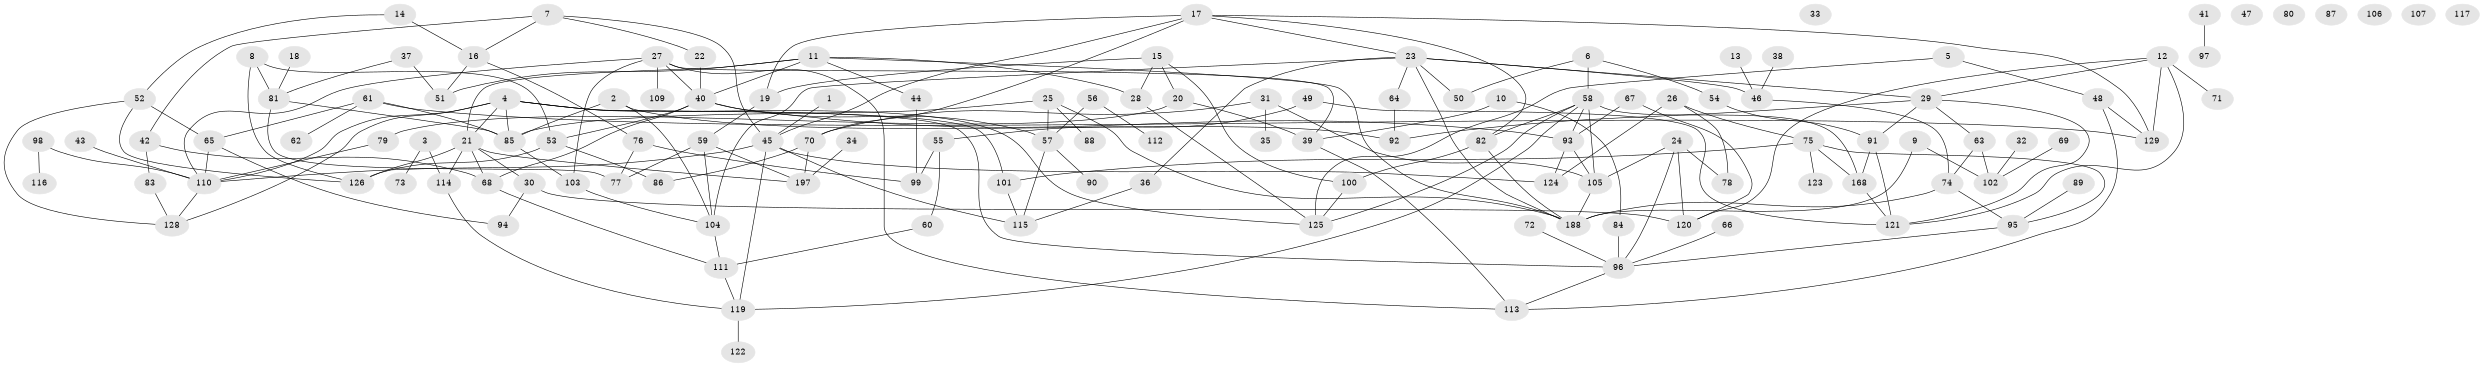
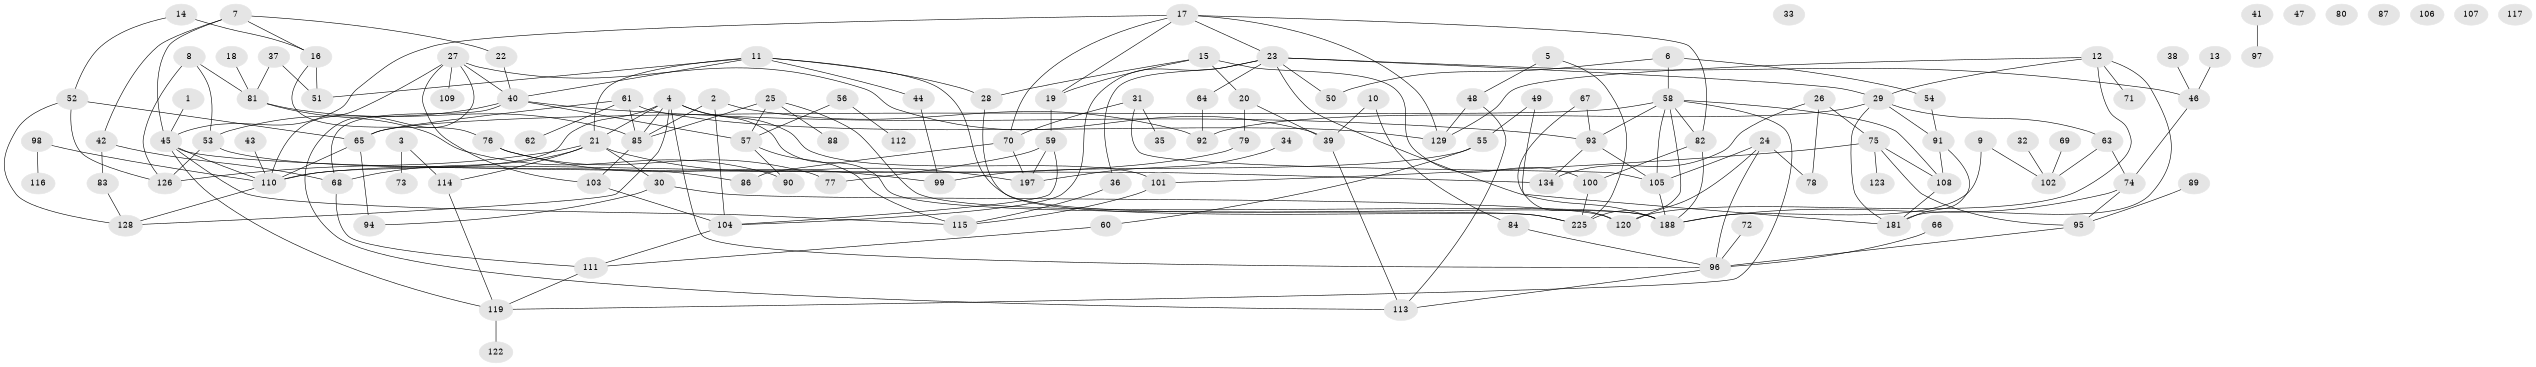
edge "58" -- "65": added
edge "81" -- "77": now "81" -- "90"
node "124": label "124" -> "134"
node "168": label "168" -> "108"
node "125": label "125" -> "225"
node "121": label "121" -> "181"
